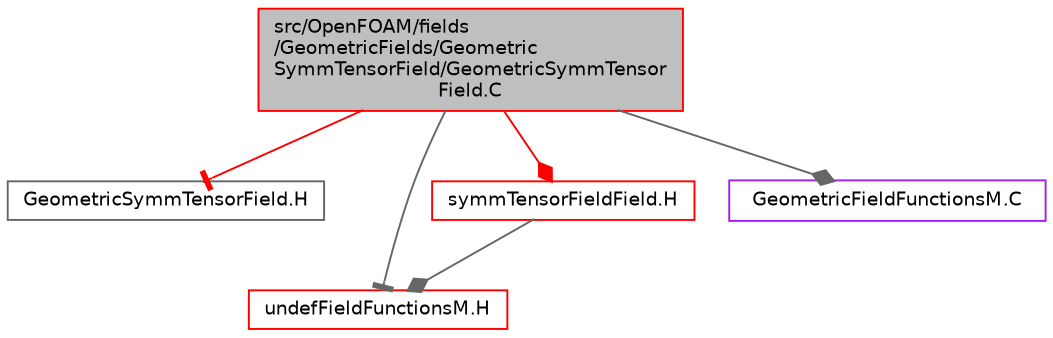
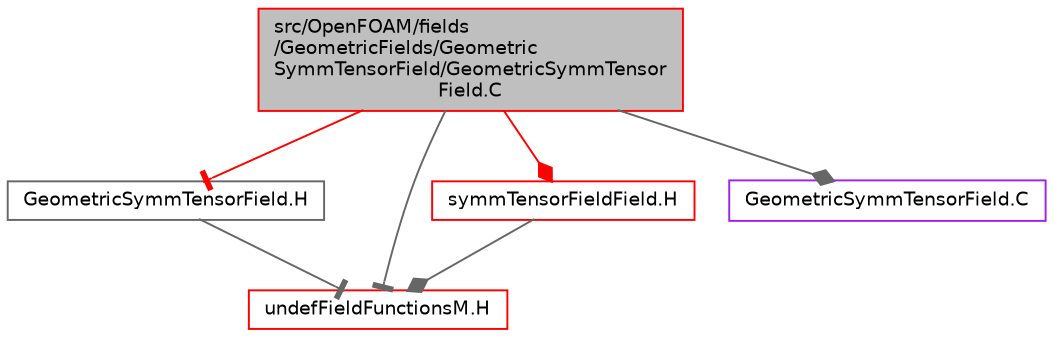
node "GeometricFieldFunctionsM.C": label "GeometricFieldFunctionsM.C" -> "GeometricSymmTensorField.C"
edge "GeometricSymmTensorField.H" -> "undefFieldFunctionsM.H": added
